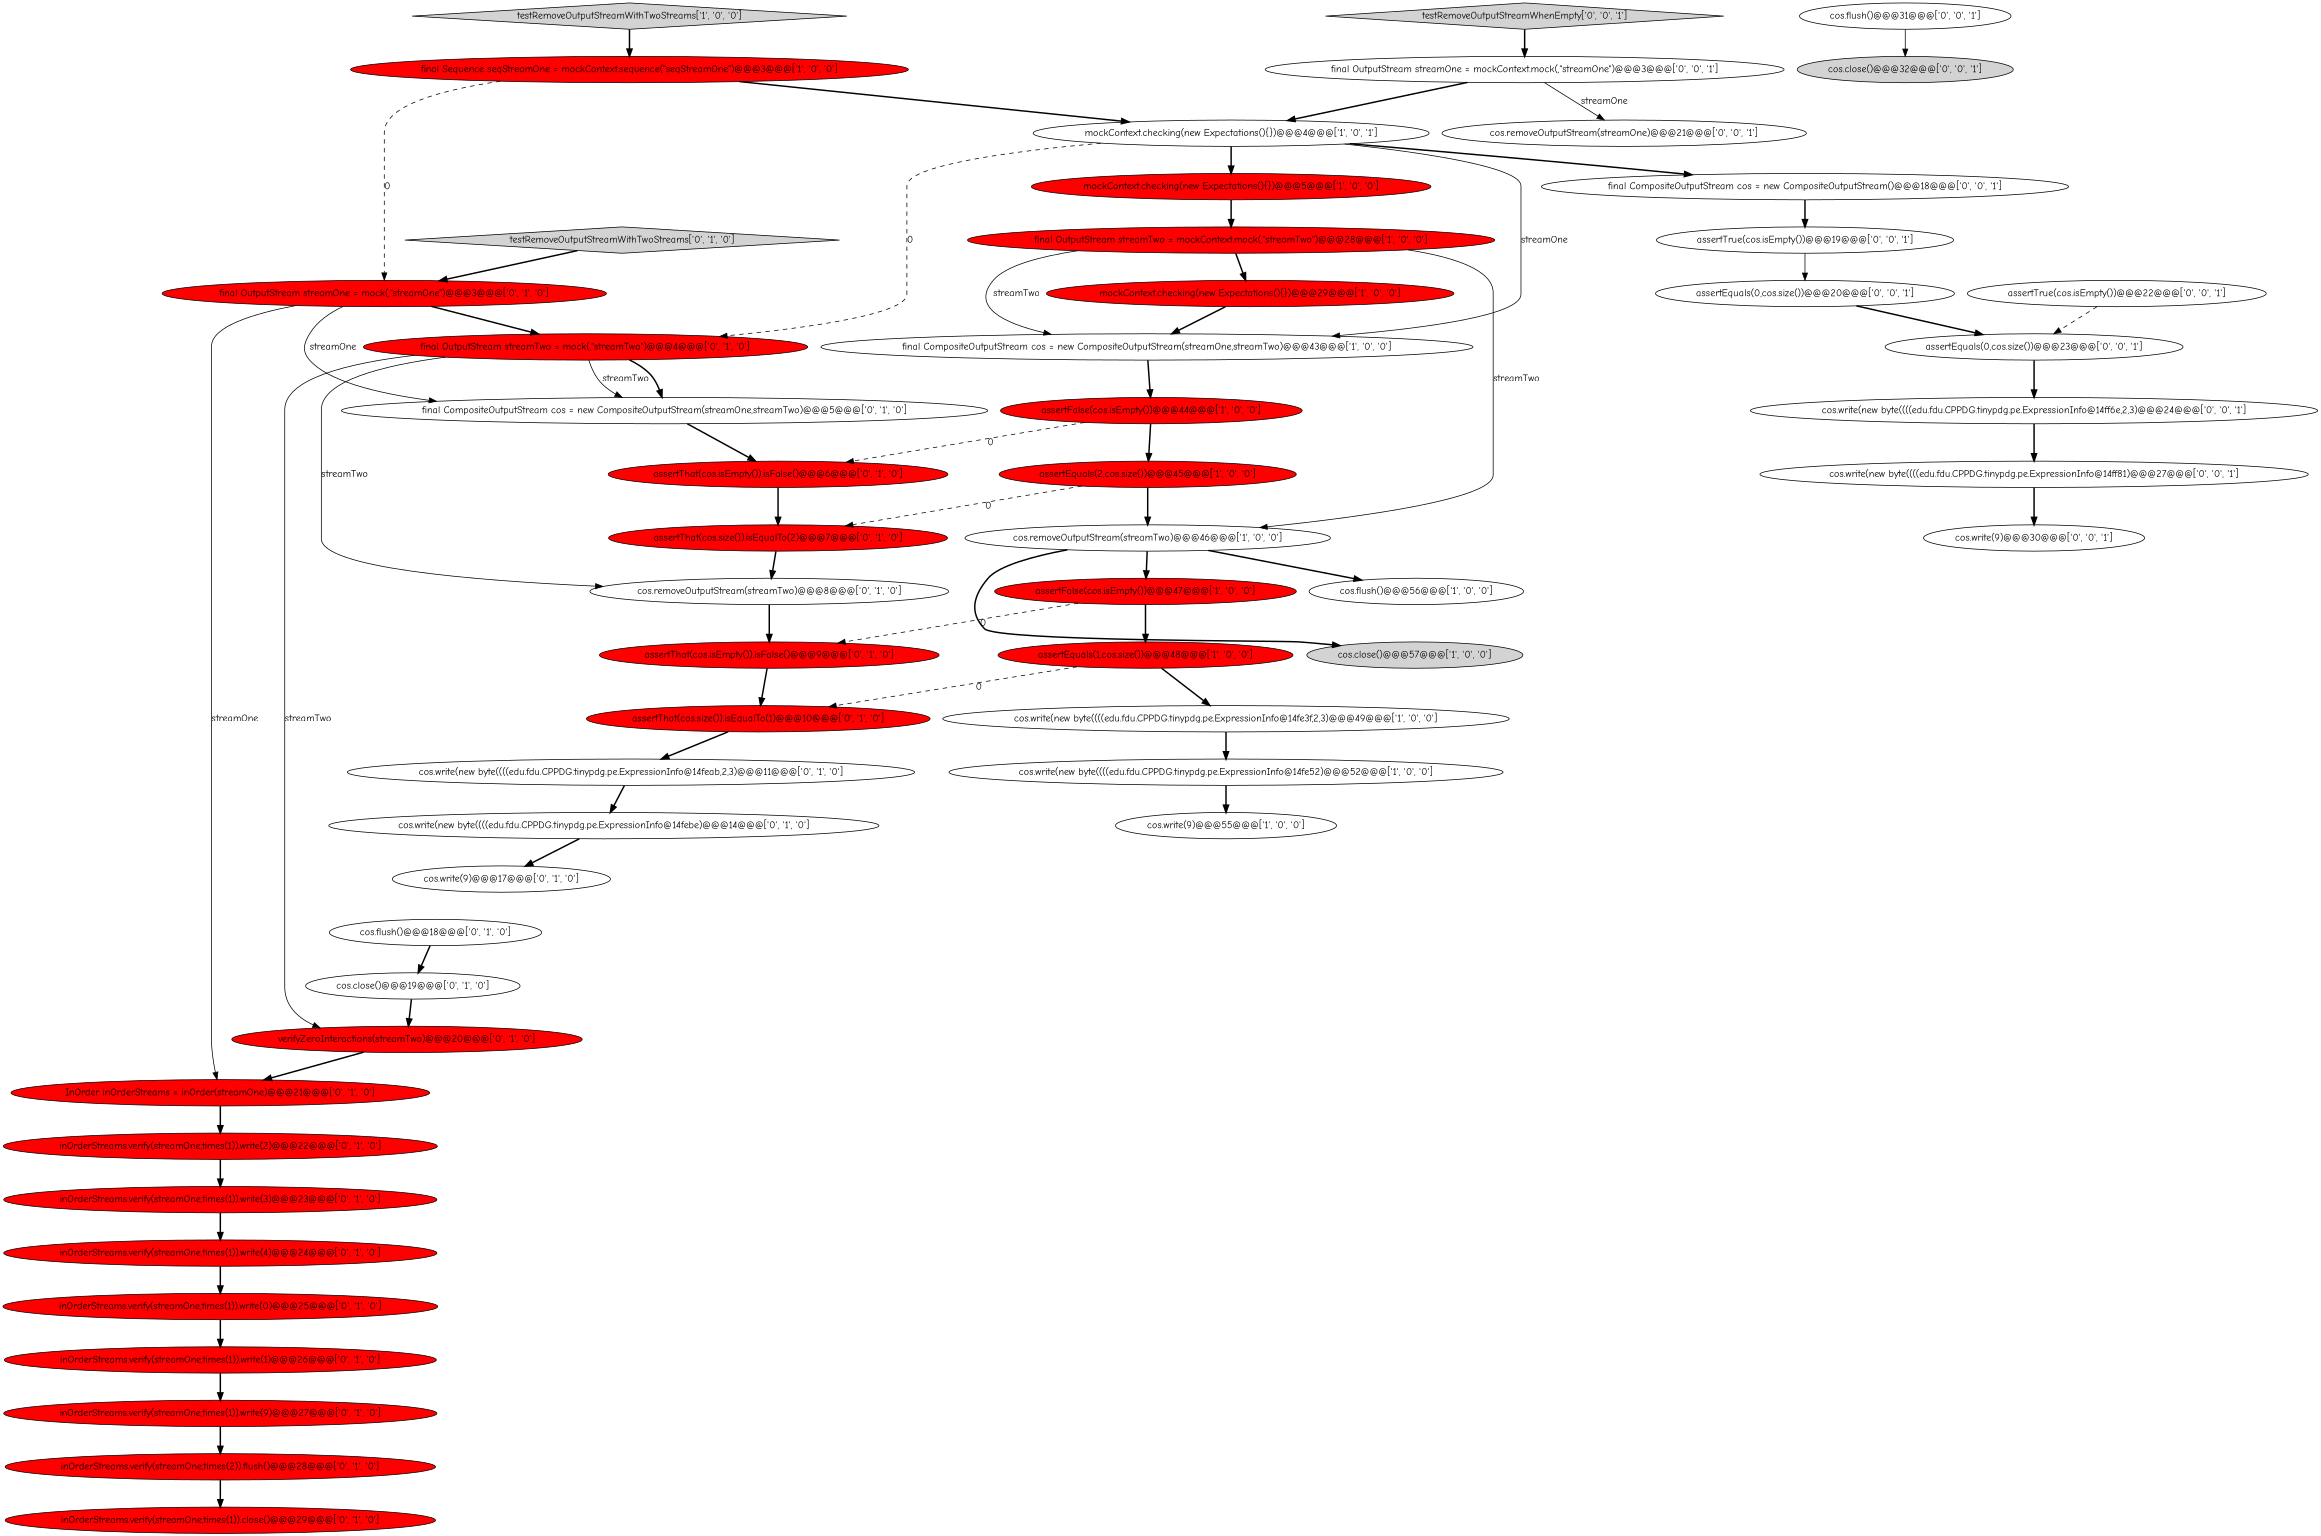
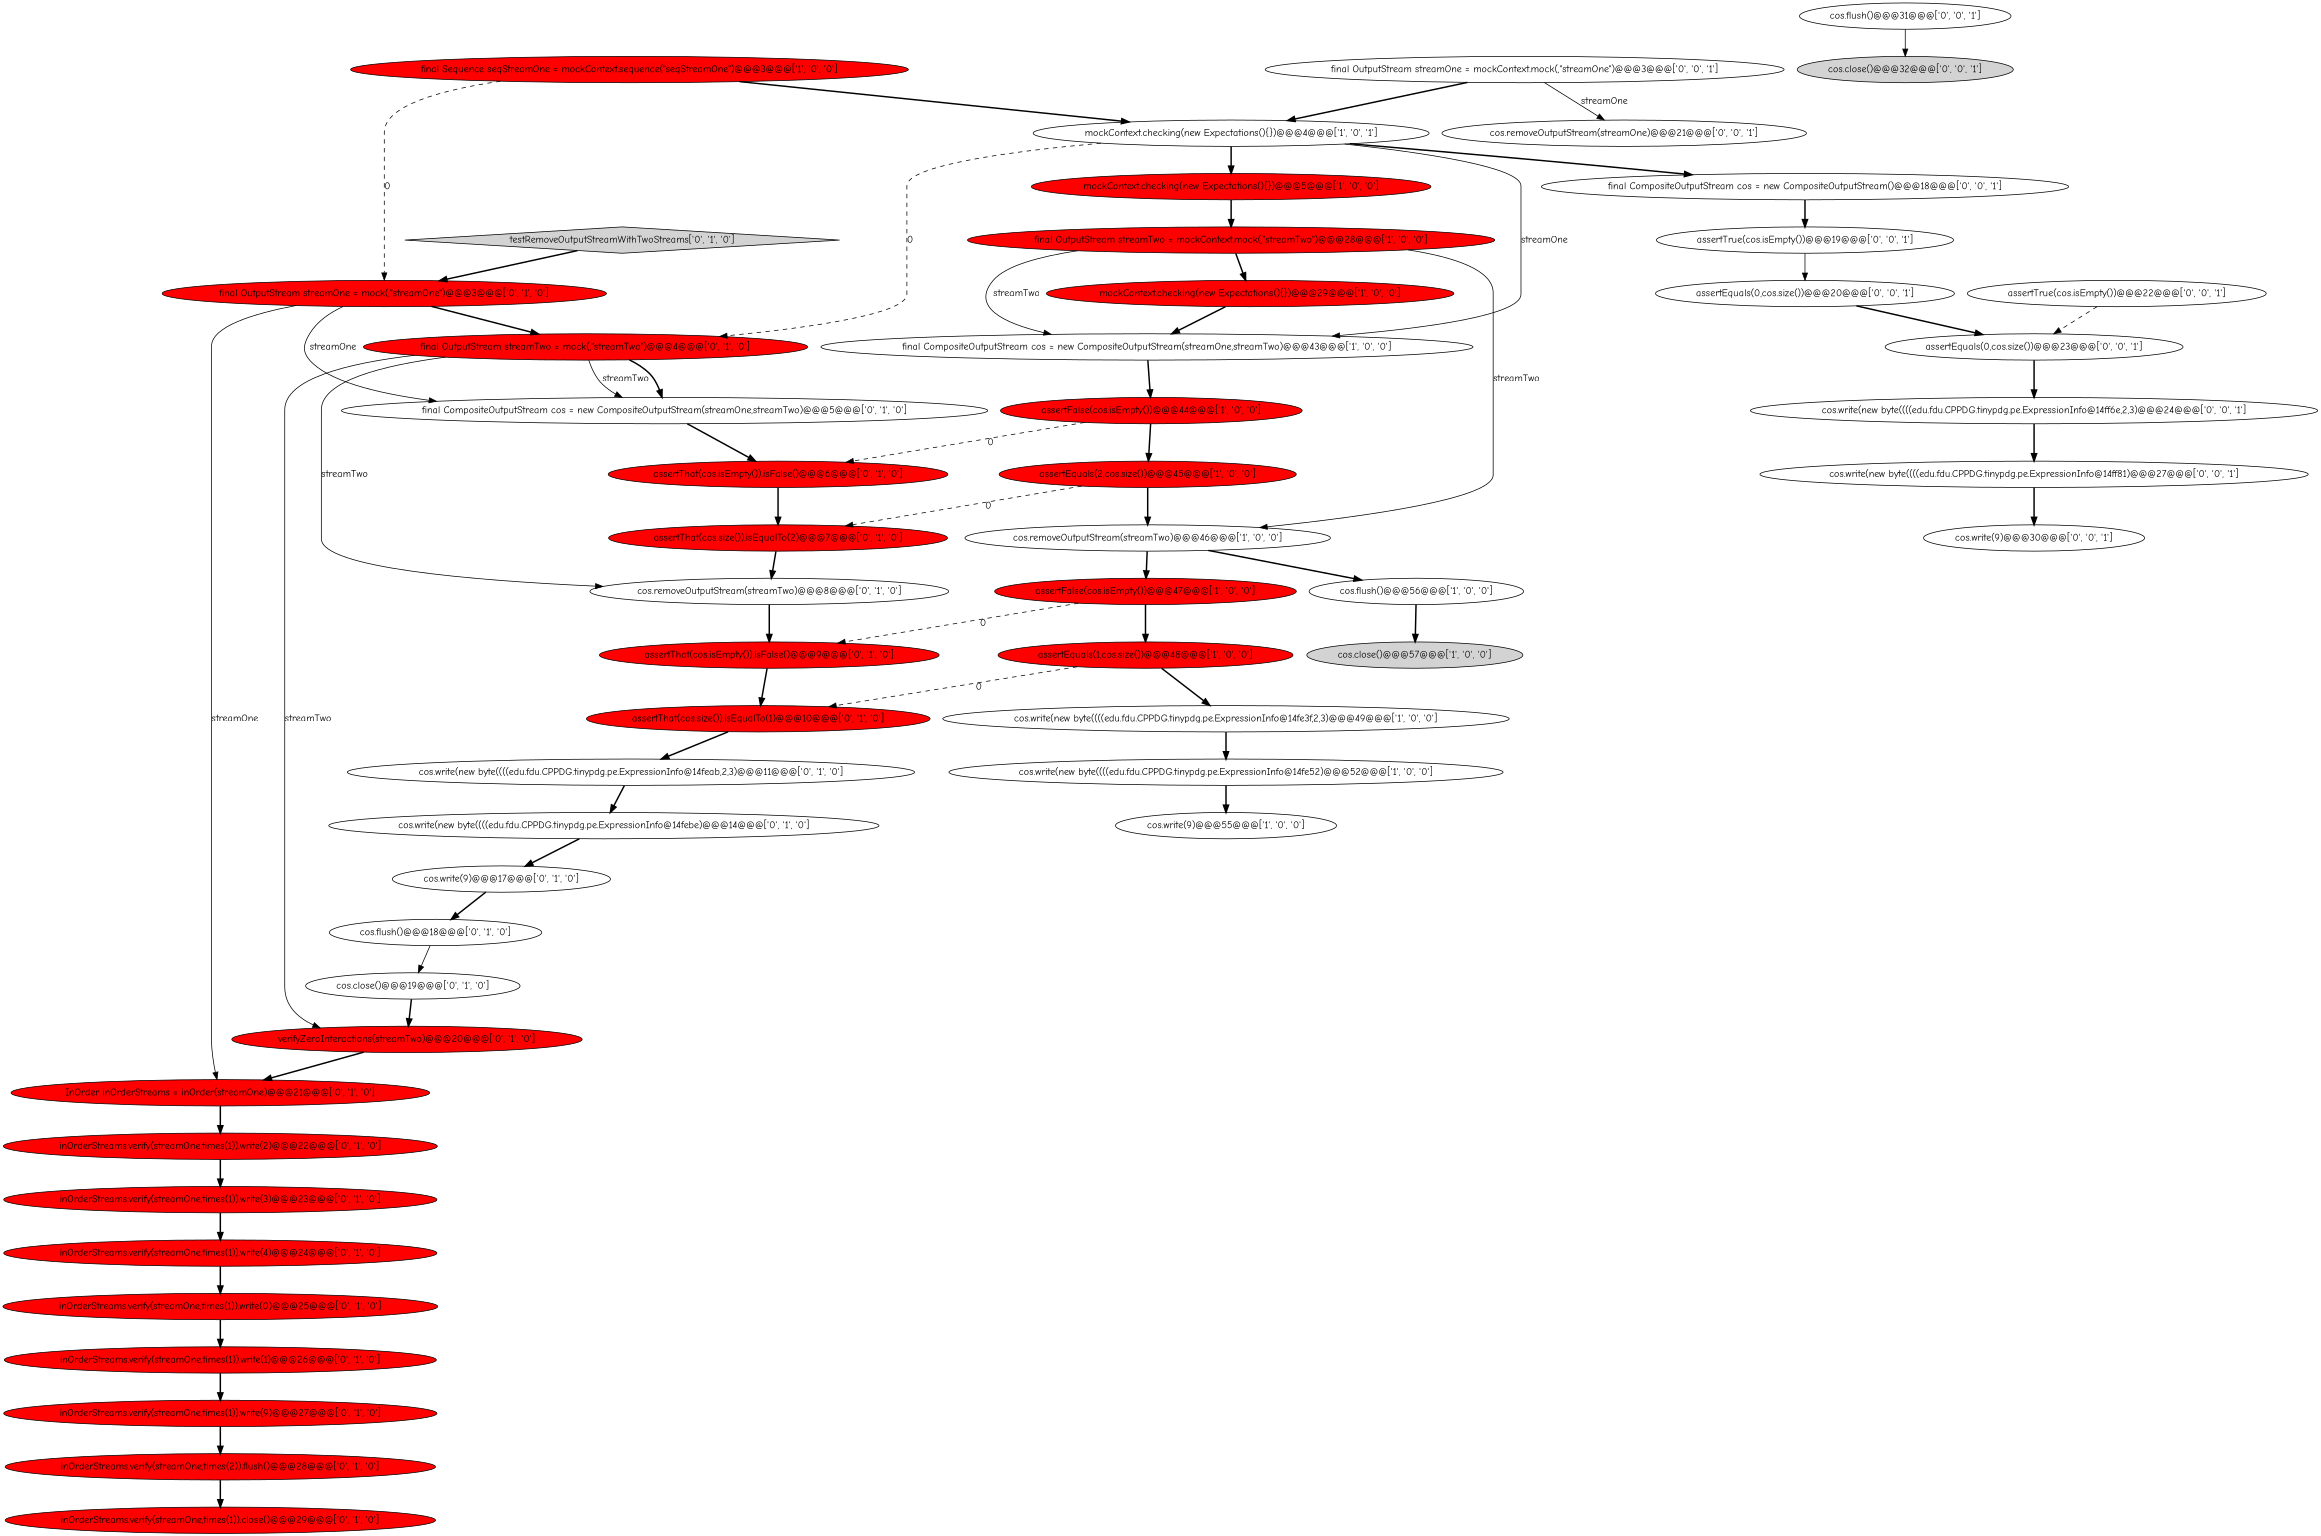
node "testRemoveOutputStreamWithTwoStreams['1', '0', '0']": removed
node "testRemoveOutputStreamWhenEmpty['0', '0', '1']": removed
edge "cos.removeOutputStream(streamTwo)@@@46@@@['1', '0', '0']" -> "cos.close()@@@57@@@['1', '0', '0']": now "cos.flush()@@@56@@@['1', '0', '0']" -> "cos.close()@@@57@@@['1', '0', '0']"
edge "cos.write(9)@@@17@@@['0', '1', '0']" -> "cos.flush()@@@18@@@['0', '1', '0']": added
edge "cos.flush()@@@18@@@['0', '1', '0']" -> "cos.close()@@@19@@@['0', '1', '0']": style bold -> solid
